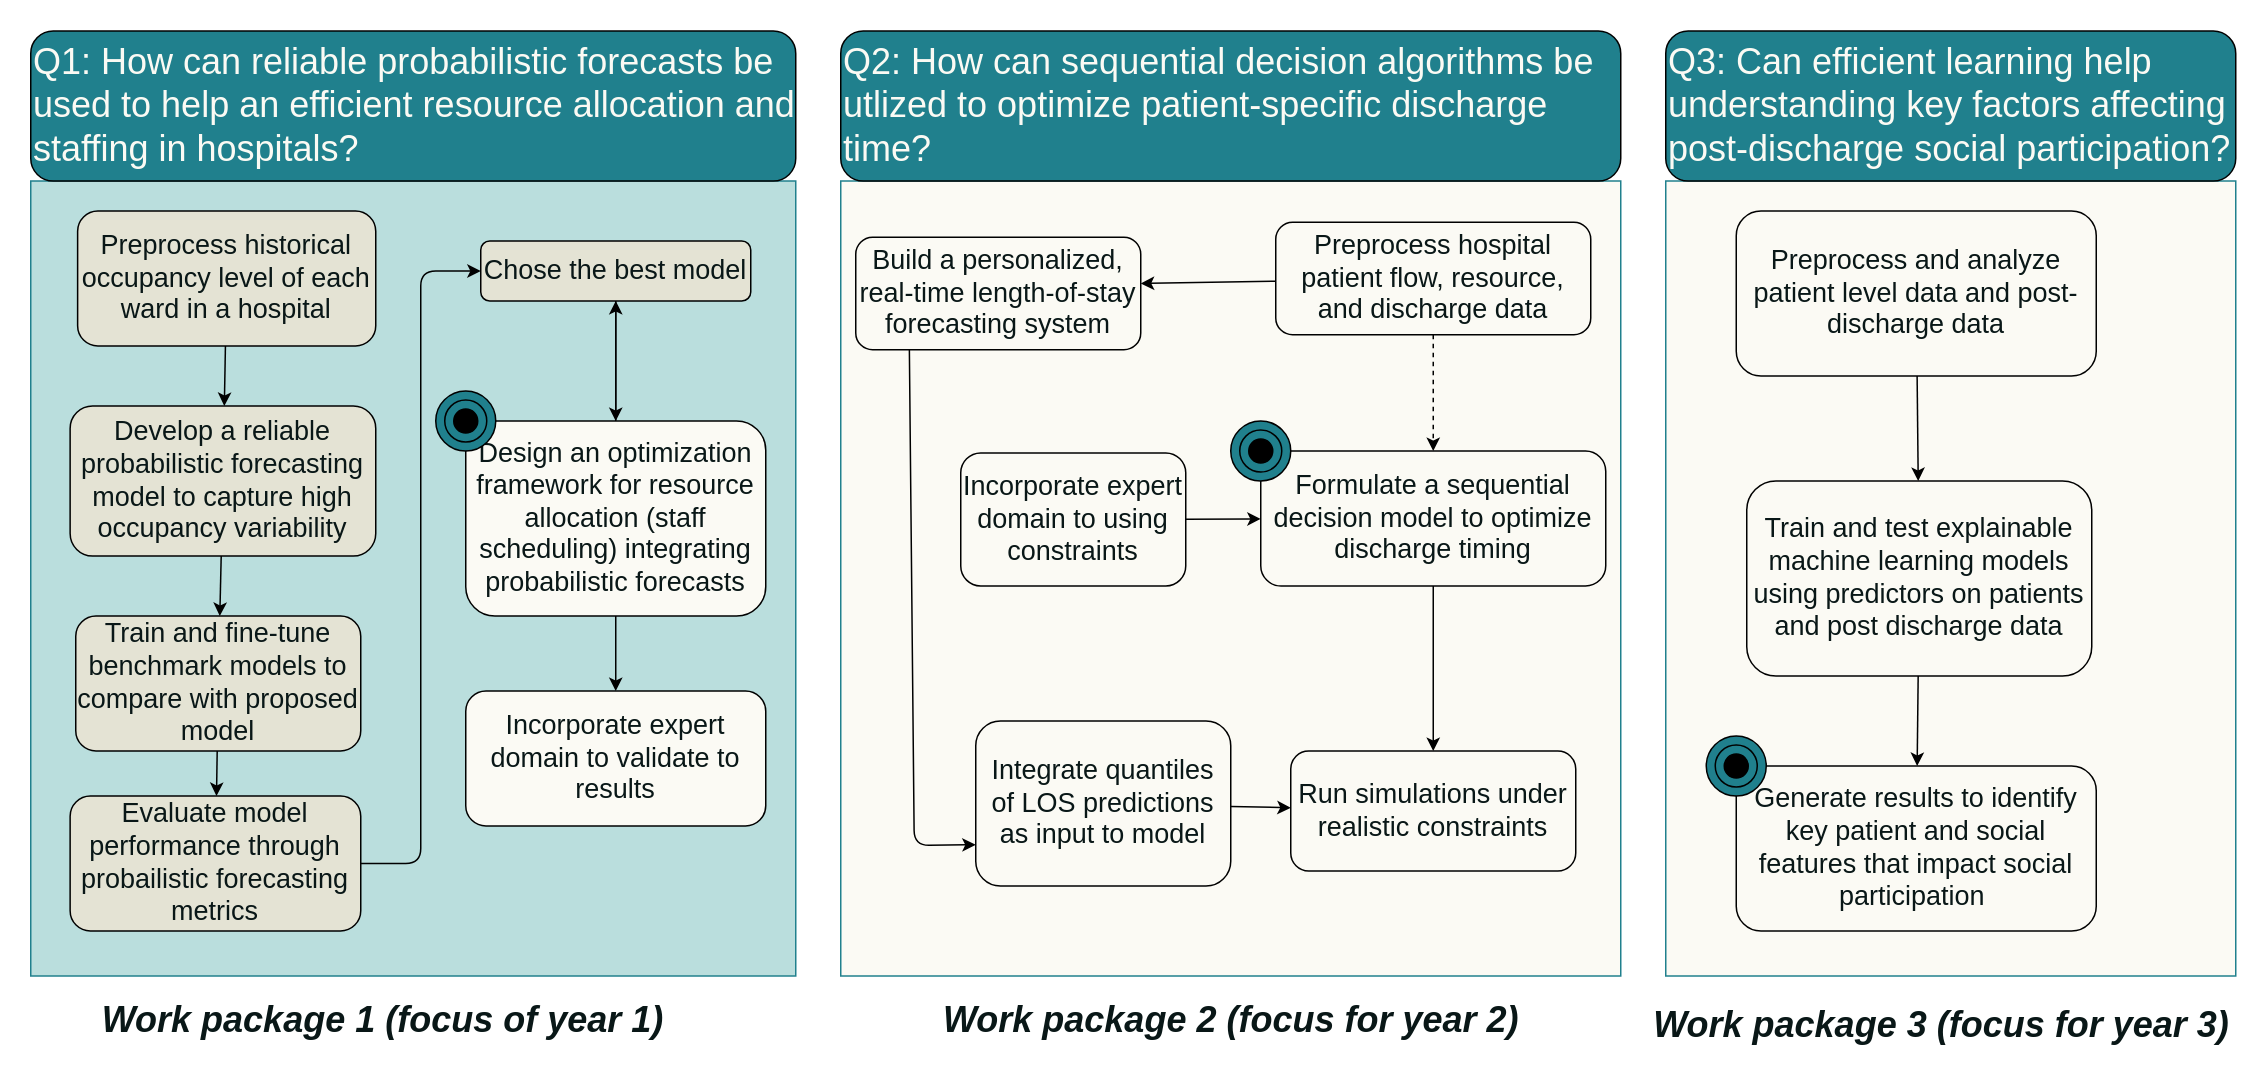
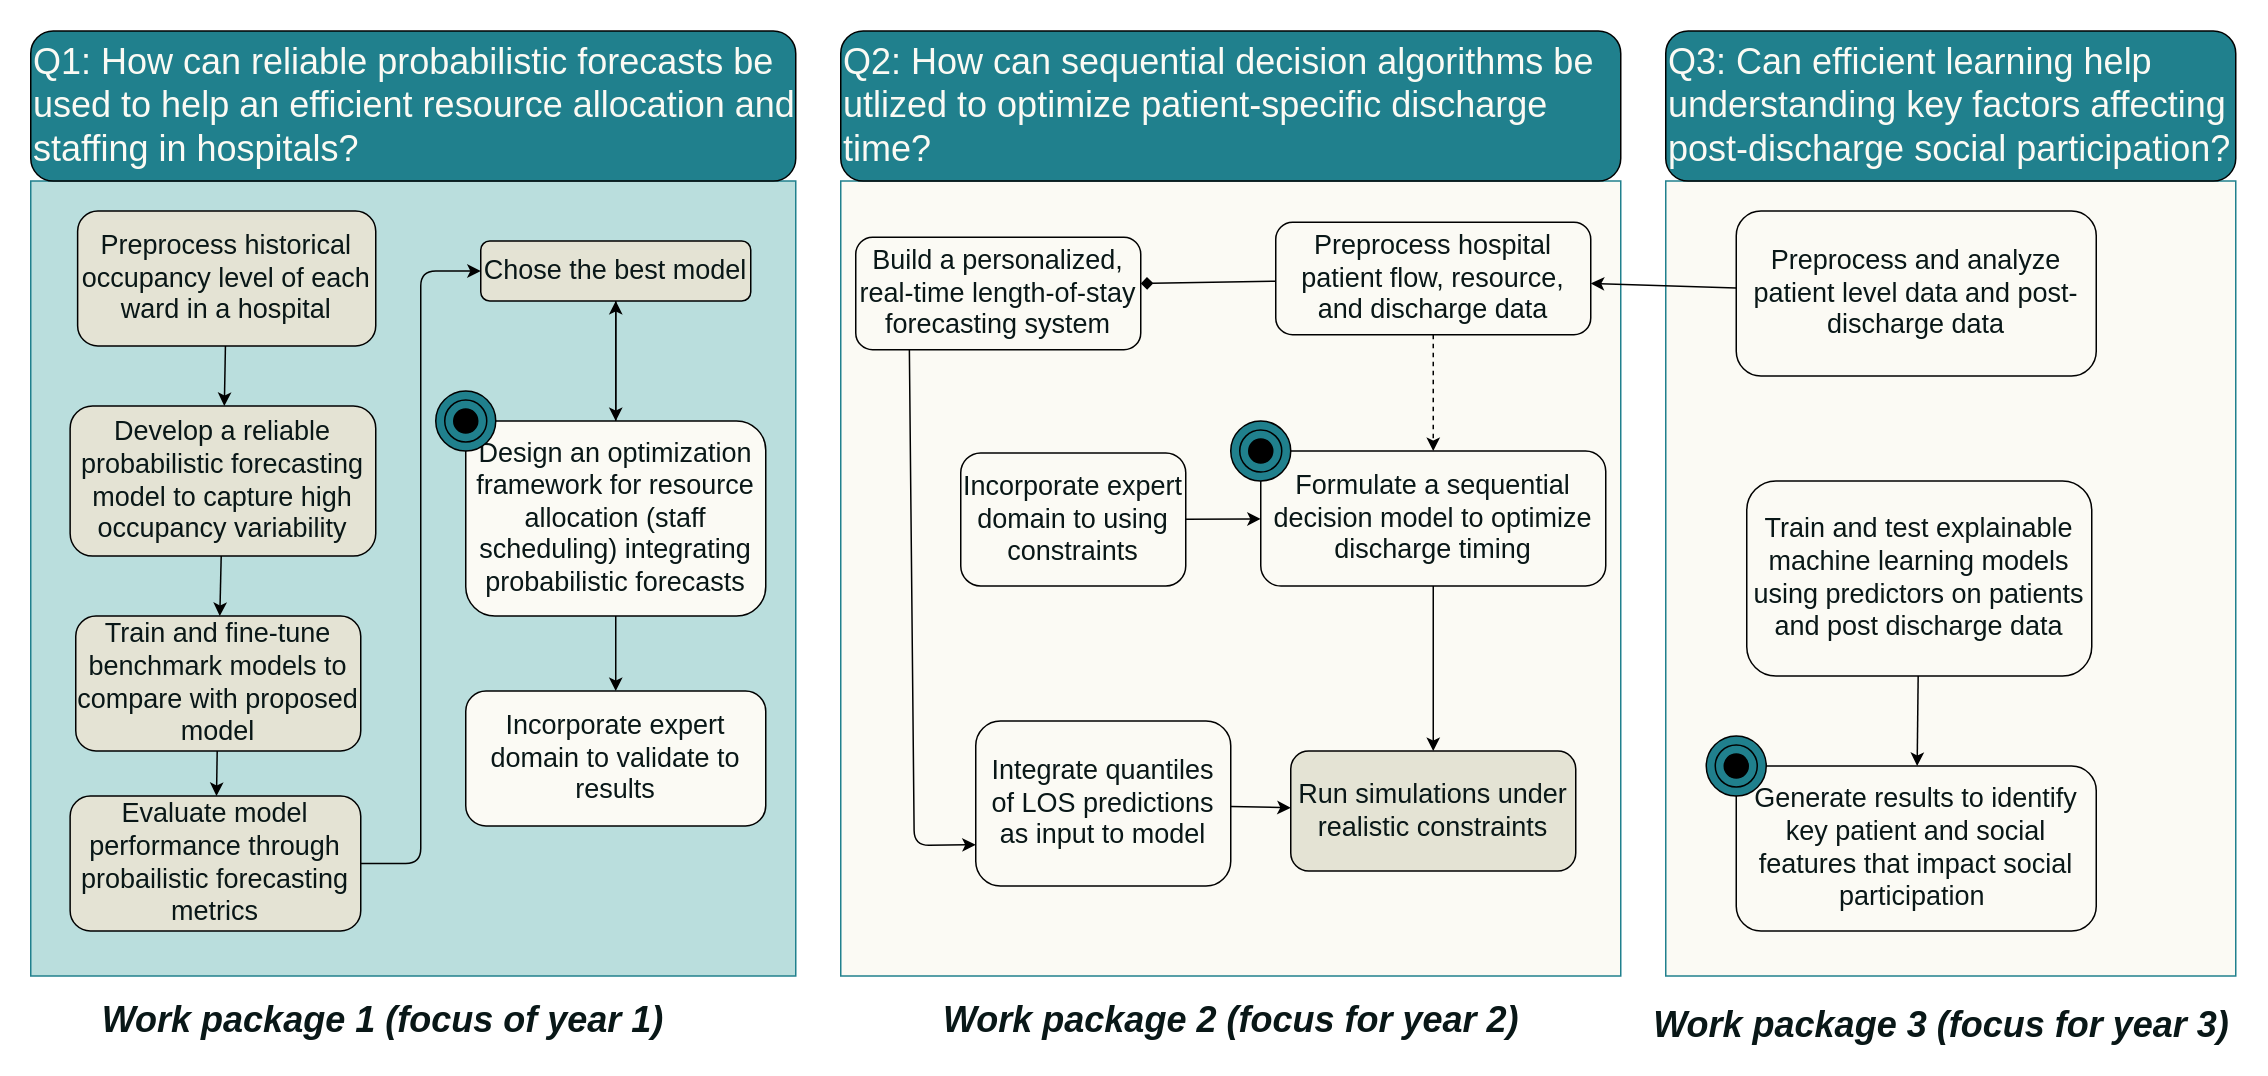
edge "Preprocess hospital patient flow, resource, and discharge data" -> "Build a personalized, real-time length-of-stay forecasting system": arrowhead classic -> diamond
edge "Preprocess and analyze patient level data and post-discharge data" -> "Train and test explainable machine learning models using predictors on patients and post discharge data": now "Preprocess and analyze patient level data and post-discharge data" -> "Preprocess hospital patient flow, resource, and discharge data"
node "Run simulations under realistic constraints": fillcolor #fbfaf4 -> #e4e3d4
